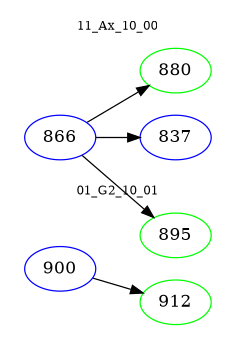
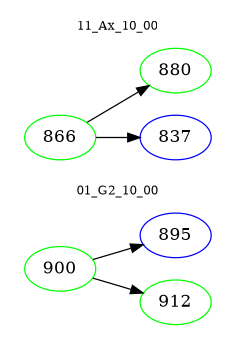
node "866": color blue -> green
edge "866" -> "895": now "900" -> "895"
cluster "01_G2_10_01": label "01_G2_10_01" -> "01_G2_10_00"
node "895": color green -> blue
node "900": color blue -> green
